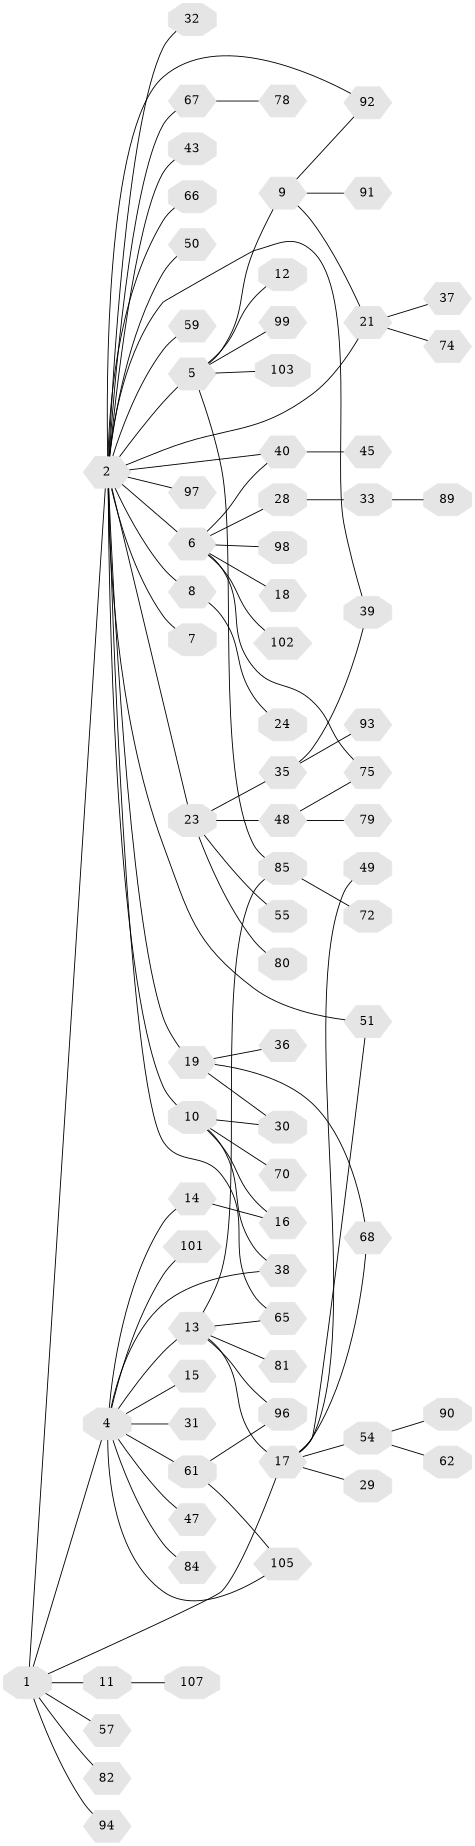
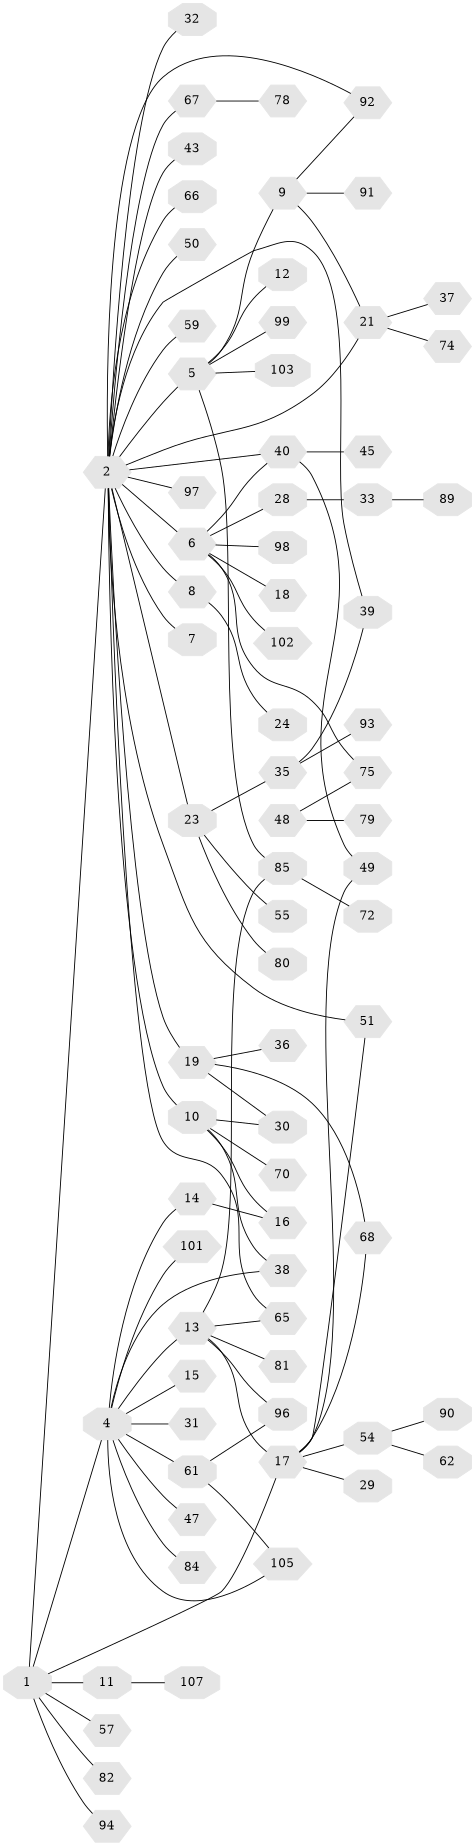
edge "40" -- "49": added
edge "23" -- "48": removed
